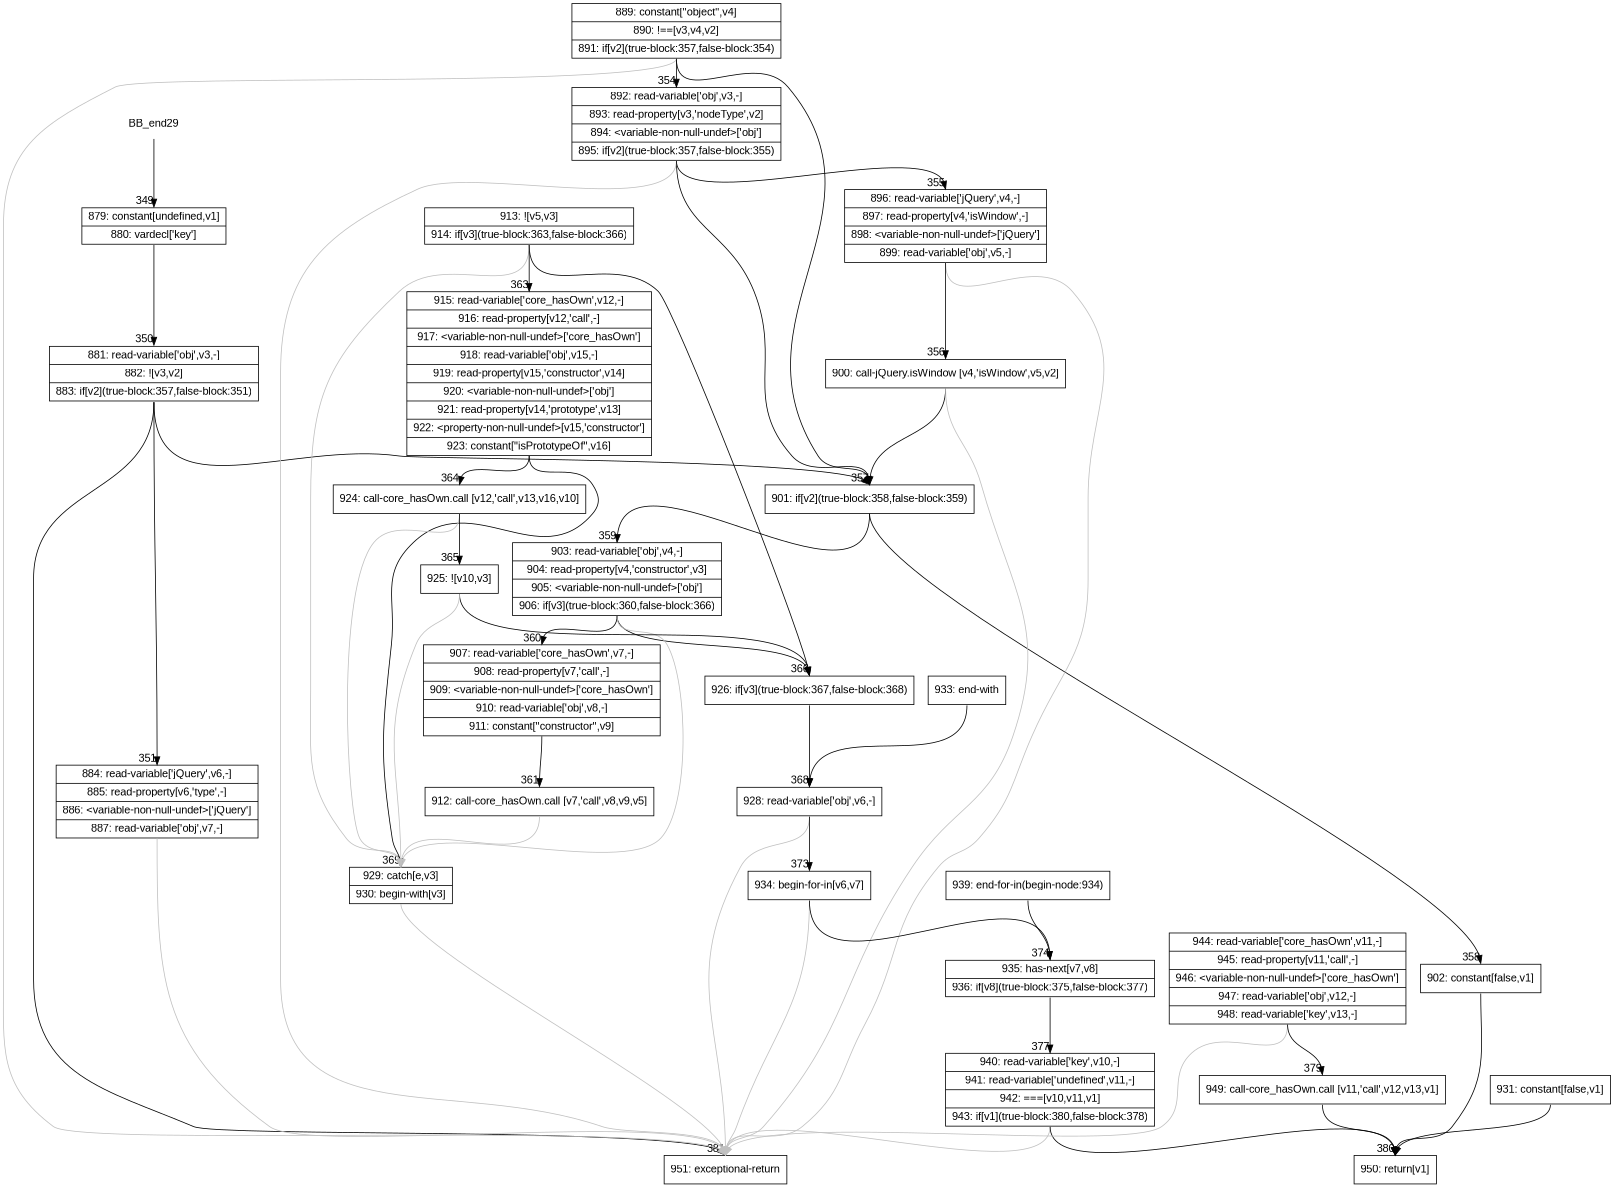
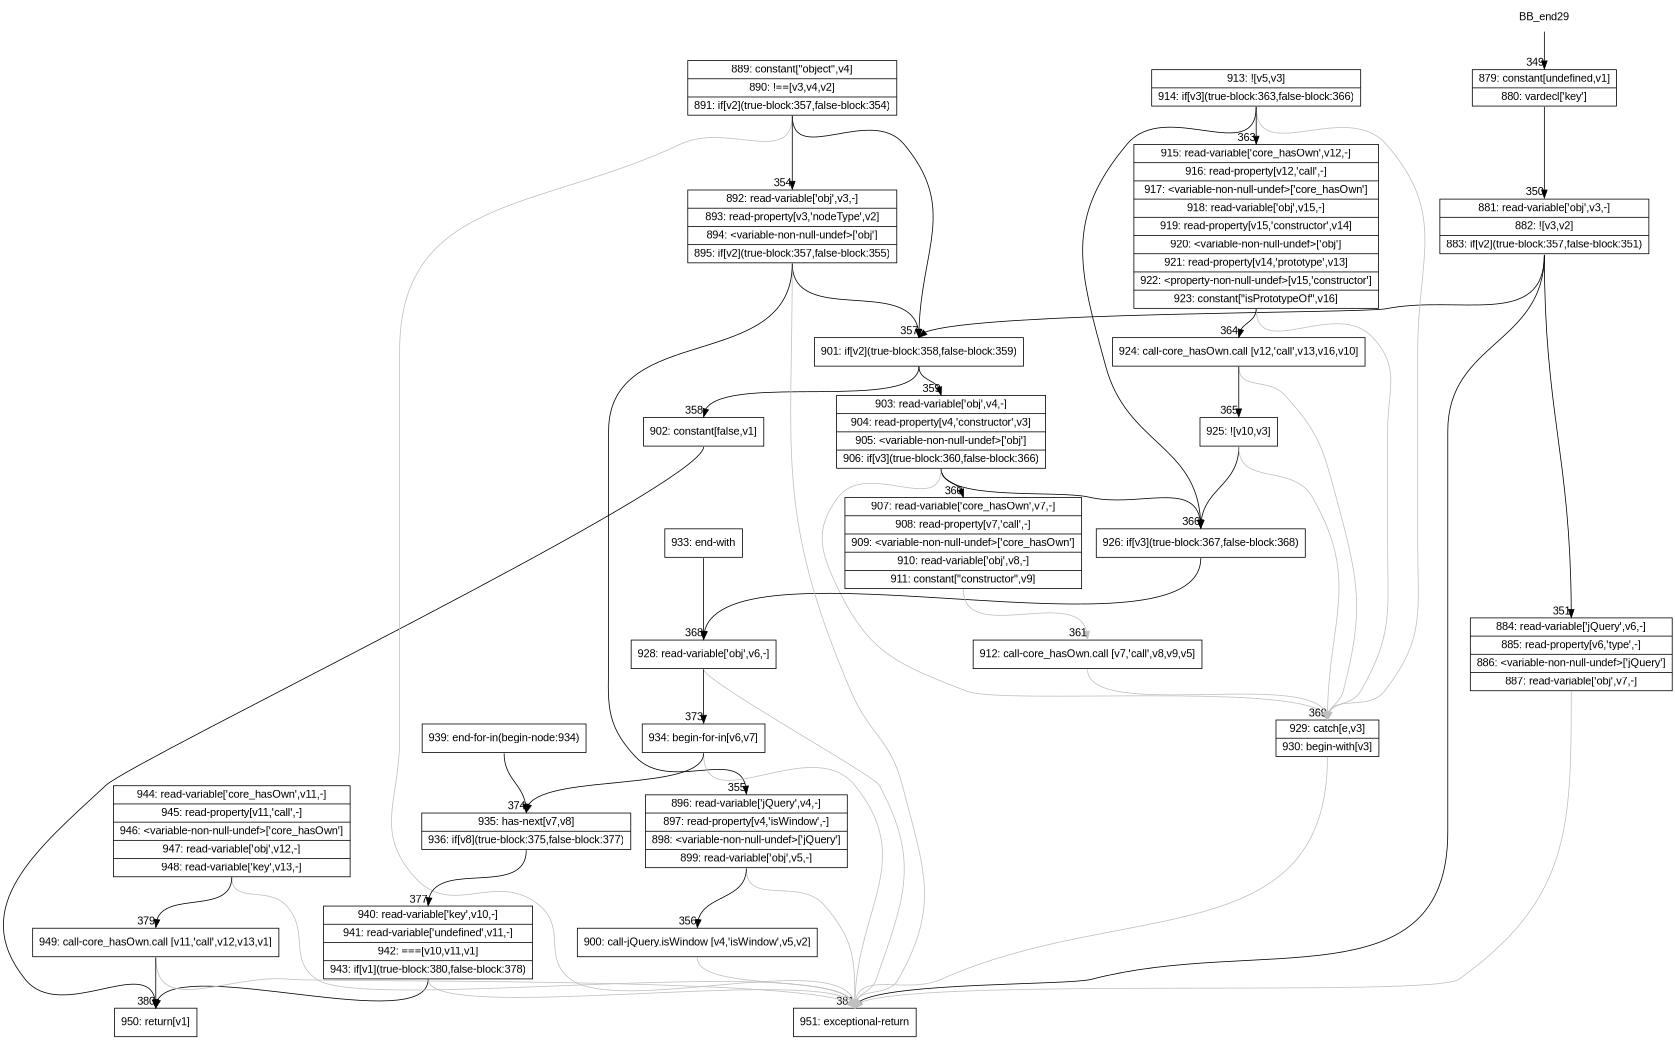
edge "900: call-jQuery.isWindow [v4,'isWindow',v5,v2]" -> "901: if[v2](true-block:358,false-block:359)": removed
edge "915: read-variable['core_hasOwn',v12,-]" -> "929: catch[e,v3]": color black -> gray
edge "907: read-variable['core_hasOwn',v7,-]" -> "912: call-core_hasOwn.call [v7,'call',v8,v9,v5]": color black -> gray
edge "949: call-core_hasOwn.call [v11,'call',v12,v13,v1]" -> "951: exceptional-return": added
node "931: constant[false,v1]": removed
